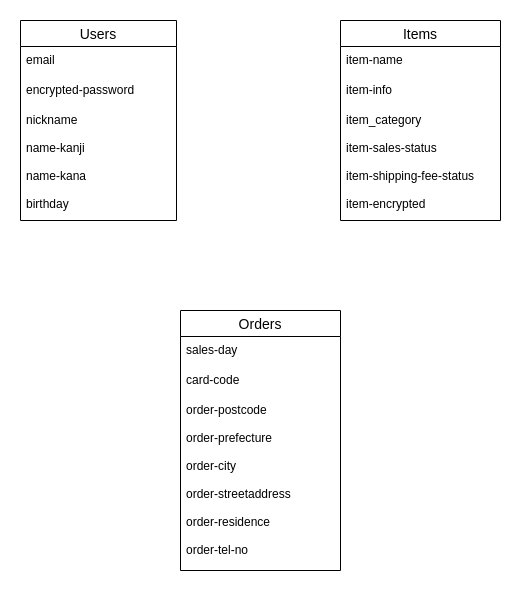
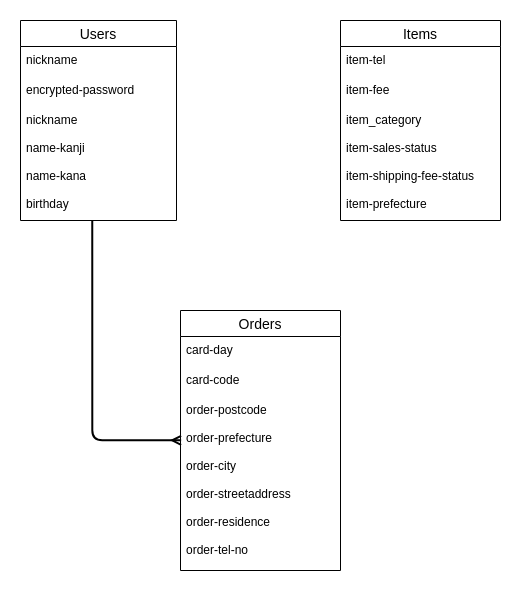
node "email": label "email" -> "nickname"
node "item-name": label "item-name" -> "item-tel"
node "item-info": label "item-info" -> "item-fee"
node "item_category item-sales-status item-shipping-fee-status item-encrypted item-scheduled-delivery item-price": label "item_category item-sales-status item-shipping-fee-status item-encrypted item-scheduled-delivery item-price" -> "item_category item-sales-status item-shipping-fee-status item-prefecture item-scheduled-delivery item-price"
node "sales-day": label "sales-day" -> "card-day"
edge "nickname name-kanji name-kana birthday" -> "order-postcode order-prefecture order-city order-streetaddress order-residence order-tel-no": added
